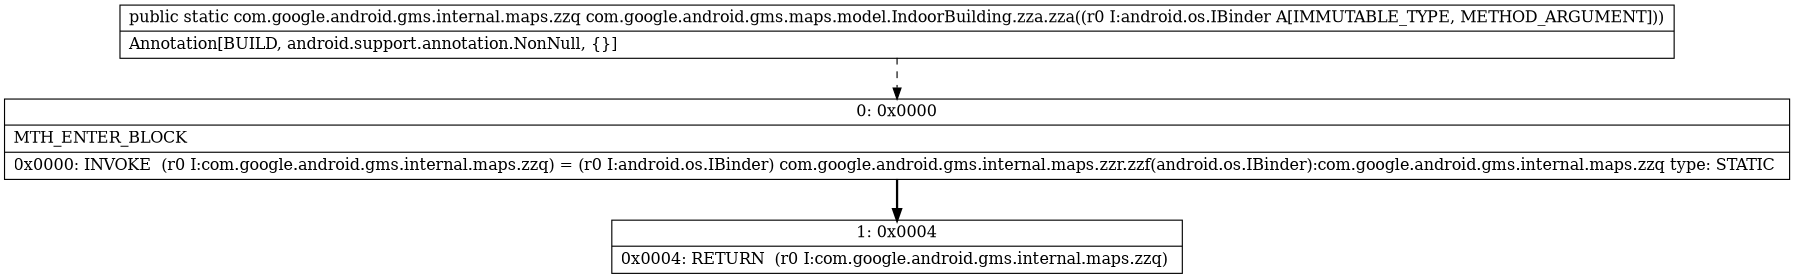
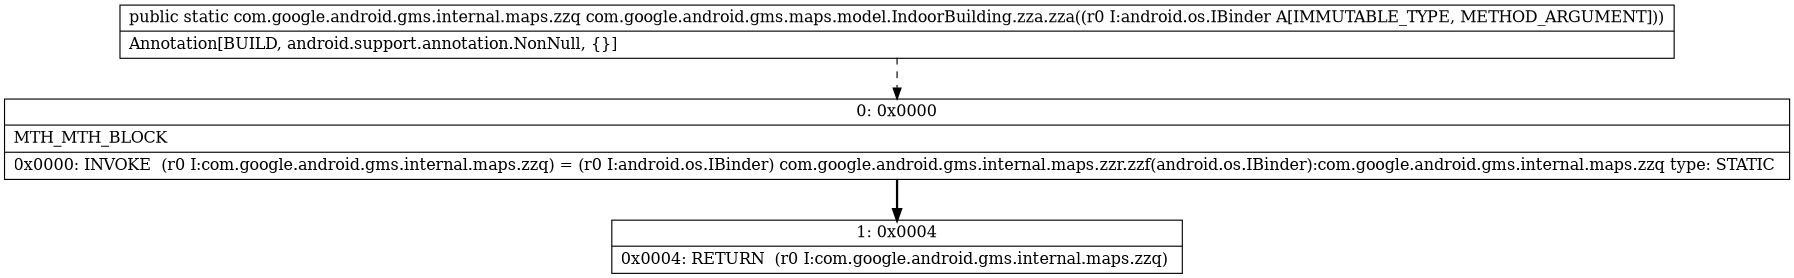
node "0: 0x0000": text "MTH_ENTER_BLOCK" -> "MTH_MTH_BLOCK"
